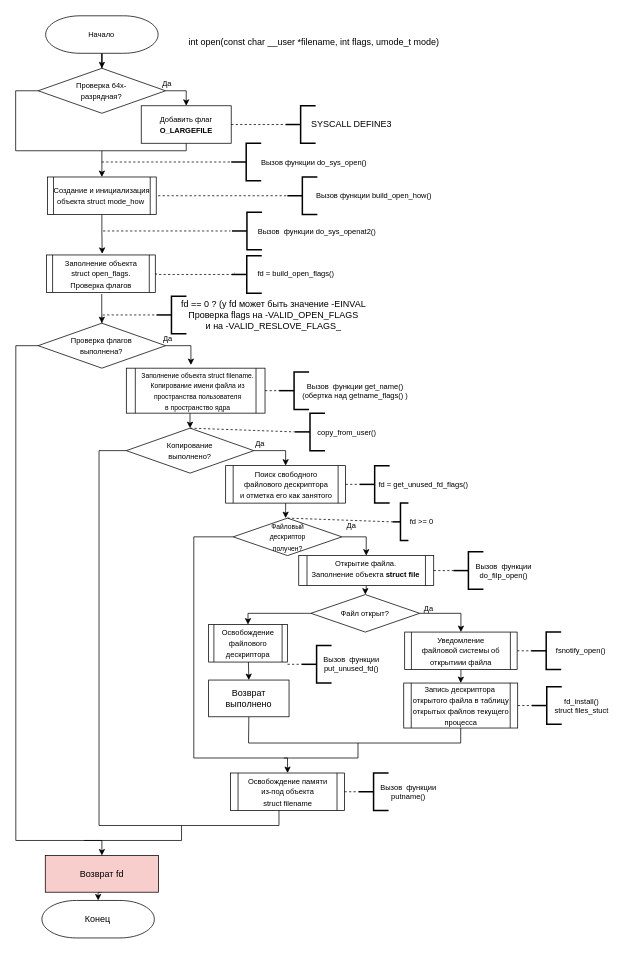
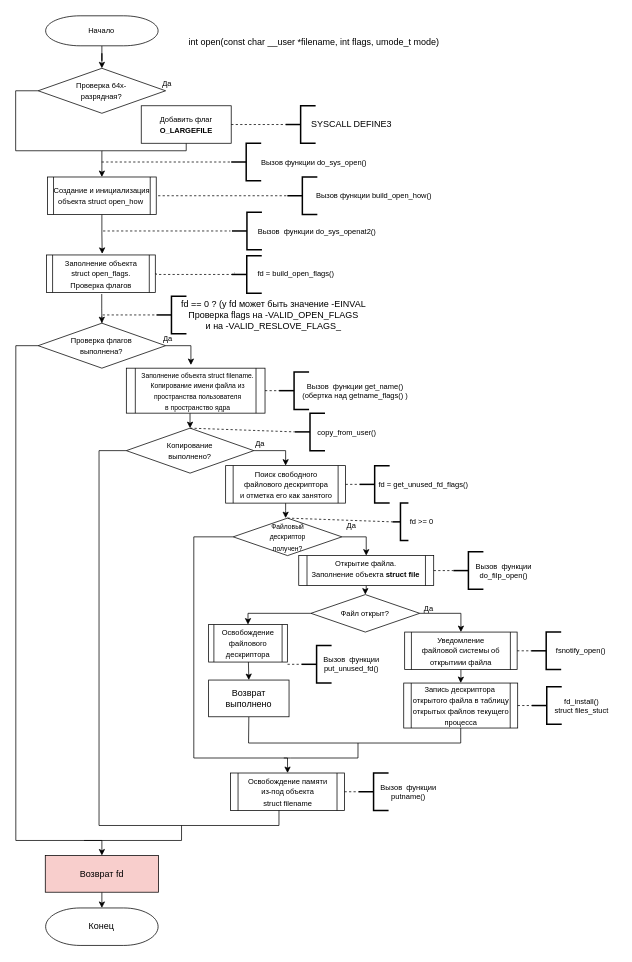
node "Начало": size 113x38 -> 113x30
edge "Проверка 64х- разрядная?" -> "Добавить флаг O_LARGEFILE": removed
node "Создание и инициализация объекта struct mode_how": label "Создание и инициализация объекта struct mode_how" -> "Создание и инициализация объекта struct open_how"
node "Конец": moved (98, 919) -> (102, 927)
